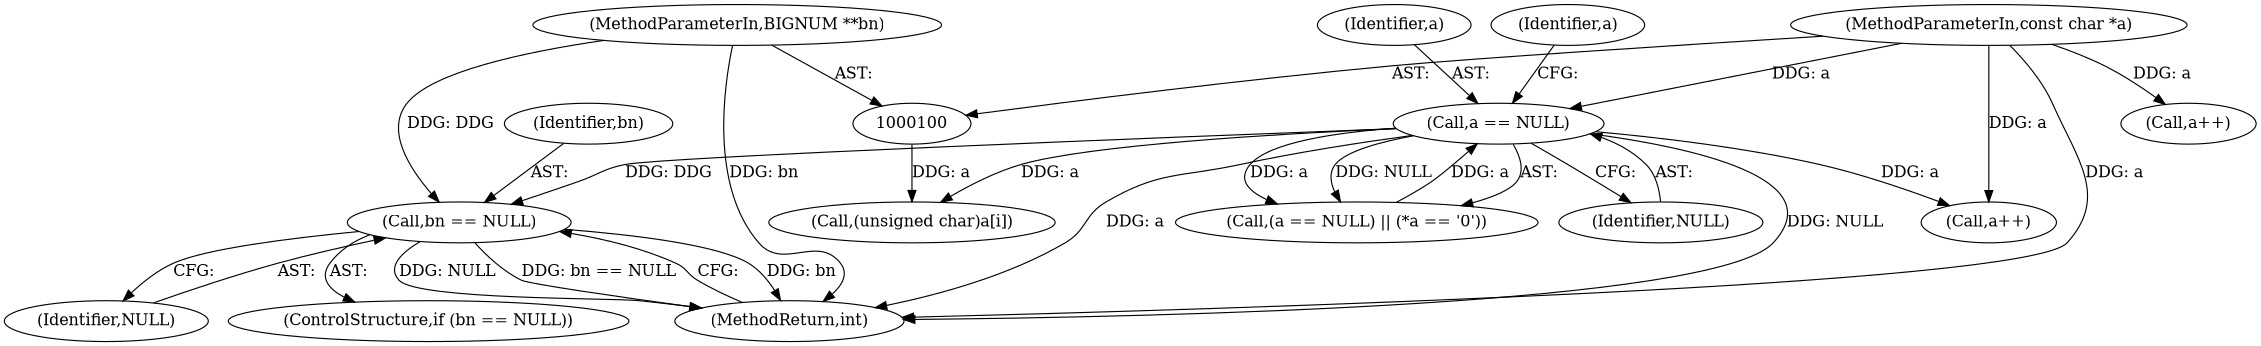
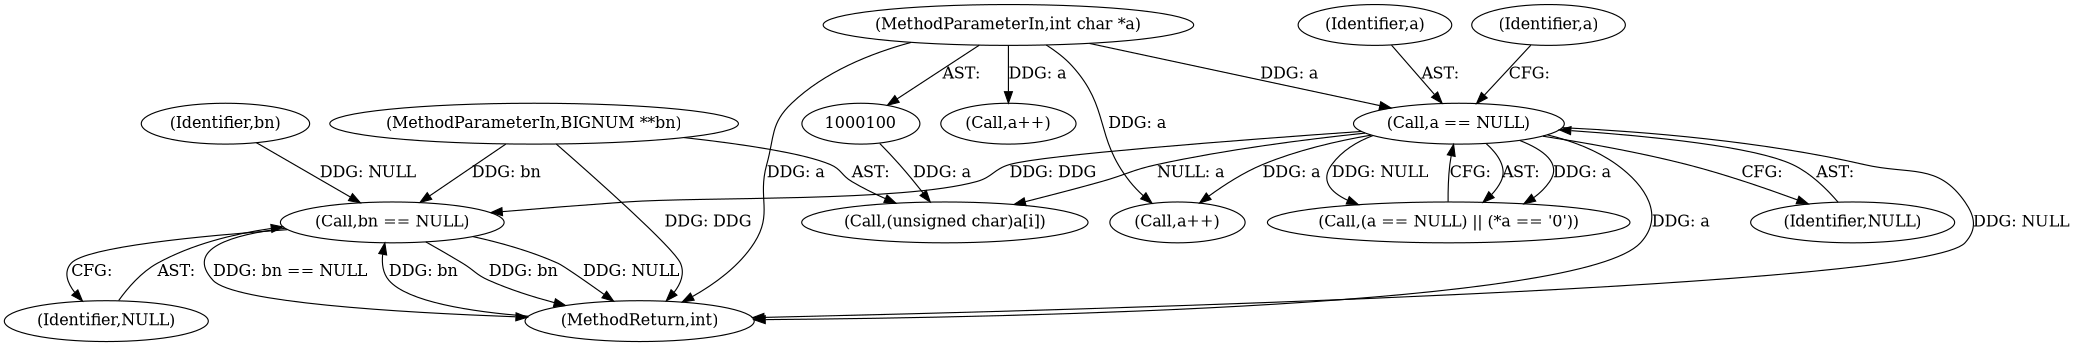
node "(MethodParameterIn,const char *a)": label "(MethodParameterIn,const char *a)" -> "(MethodParameterIn,int char *a)"
edge "(MethodParameterIn,BIGNUM **bn)" -> "1000100": now "(MethodParameterIn,BIGNUM **bn)" -> "(Call,(unsigned char)a[i])"
edge "(MethodParameterIn,BIGNUM **bn)" -> "(Call,bn == NULL)": label "DDG: DDG" -> "DDG: bn"
edge "(Identifier,bn)" -> "(Call,bn == NULL)": label "AST: " -> "DDG: NULL"
edge "(MethodParameterIn,BIGNUM **bn)" -> "(MethodReturn,int)": label "DDG: bn" -> "DDG: DDG"
edge "(Call,a == NULL)" -> "(Call,(unsigned char)a[i])": label "DDG: a" -> "NULL: a"
edge "(Call,(a == NULL) || (*a == '0'))" -> "(Call,a == NULL)": label "DDG: a" -> "CFG: "
edge "(MethodReturn,int)" -> "(Call,bn == NULL)": label "CFG: " -> "DDG: bn"
node "(ControlStructure,if (bn == NULL))": removed
